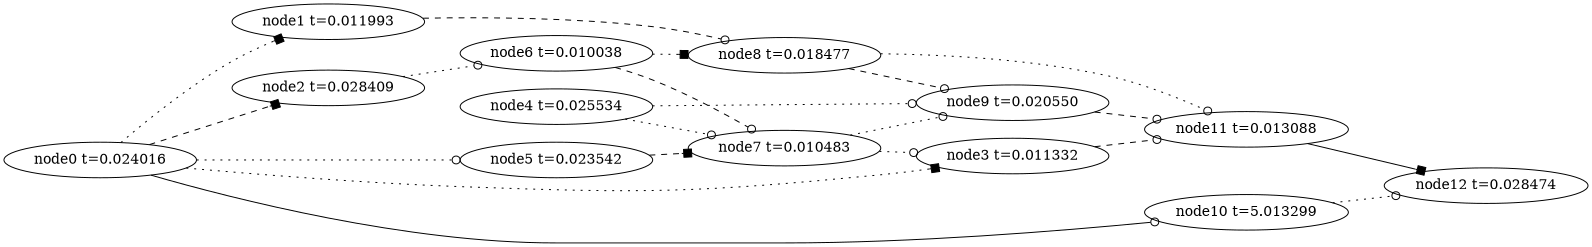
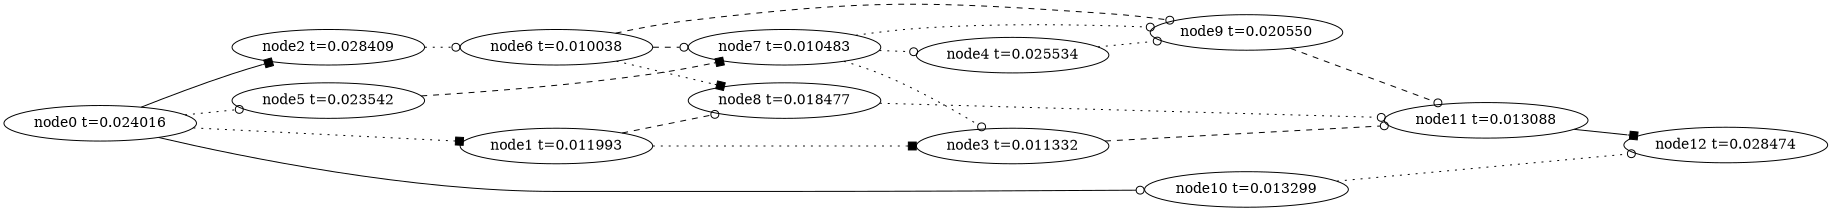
edge "node8 t=0.018477" -> "node9 t=0.020550": now "node6 t=0.010038" -> "node9 t=0.020550"
edge "node0 t=0.024016" -> "node2 t=0.028409": style dashed -> solid
edge "node4 t=0.025534" -> "node7 t=0.010483": reversed
edge "node0 t=0.024016" -> "node3 t=0.011332": now "node1 t=0.011993" -> "node3 t=0.011332"
node "node10 t=5.013299": label "node10 t=5.013299" -> "node10 t=0.013299"
